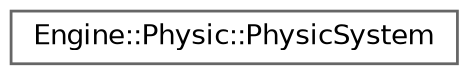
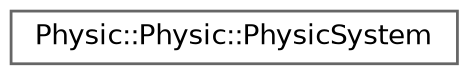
node "Engine::Physic::PhysicSystem": label "Engine::Physic::PhysicSystem" -> "Physic::Physic::PhysicSystem"
